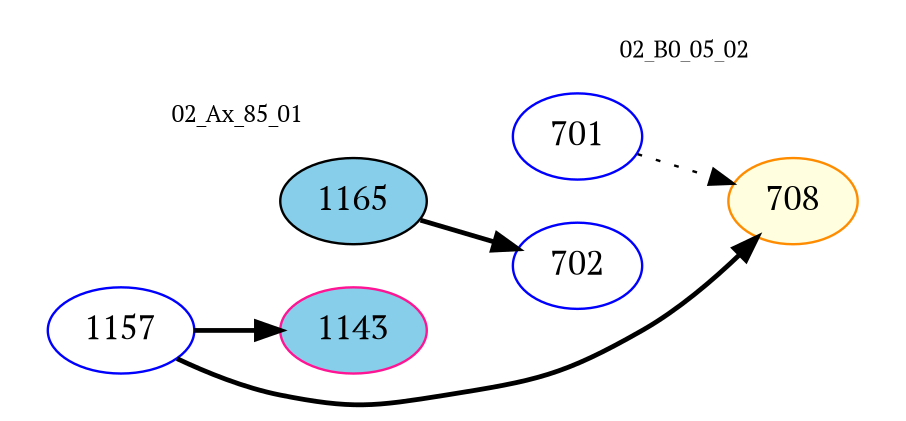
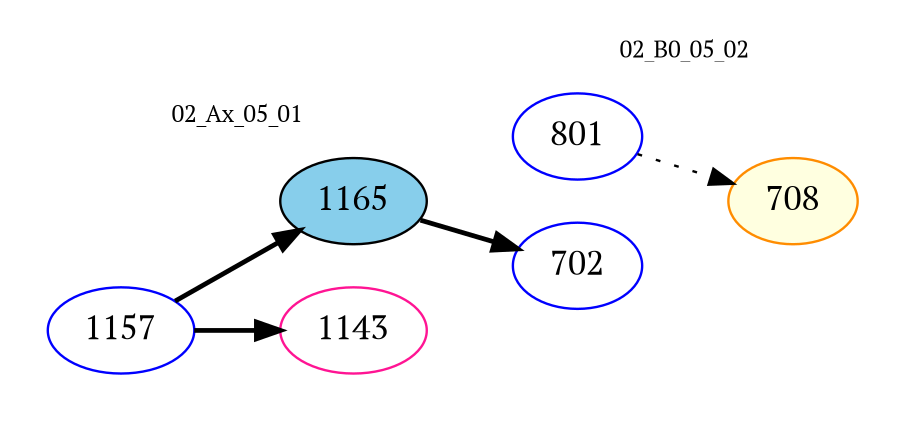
cluster "02_Ax_85_01": label "02_Ax_85_01" -> "02_Ax_05_01"
node "701": label "701" -> "801"
node "1143": fillcolor skyblue -> white
edge "1157" -> "708": now "1157" -> "1165"
